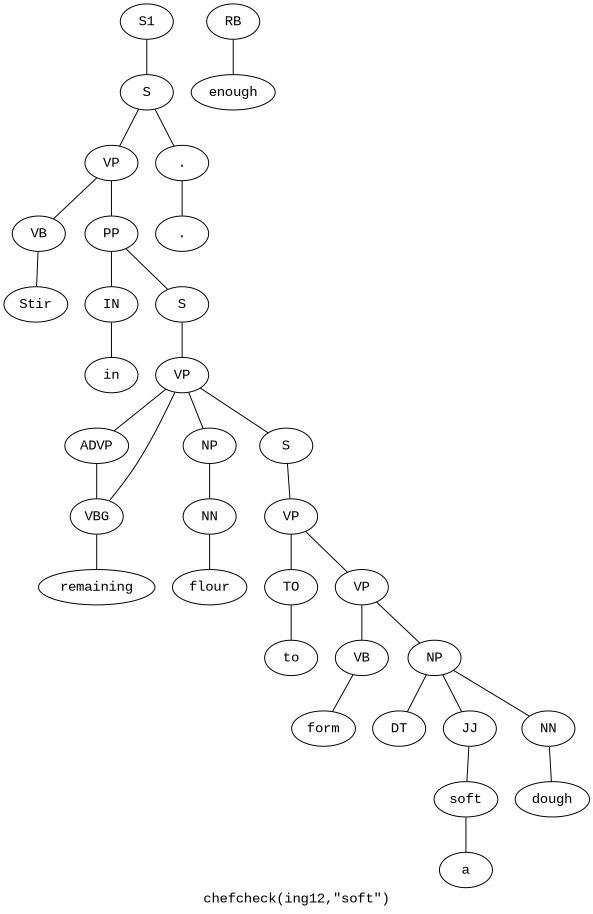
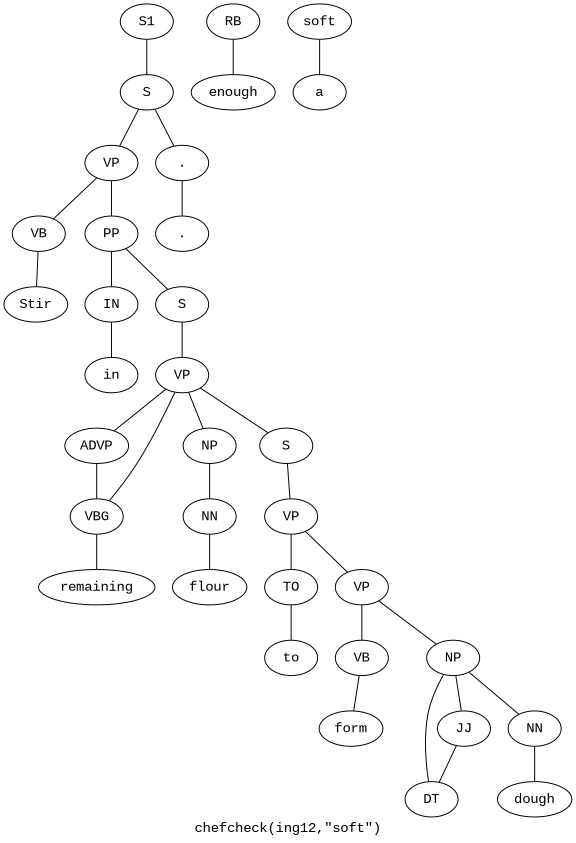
edge "JJ" -- "soft": now "JJ" -- "DT"
